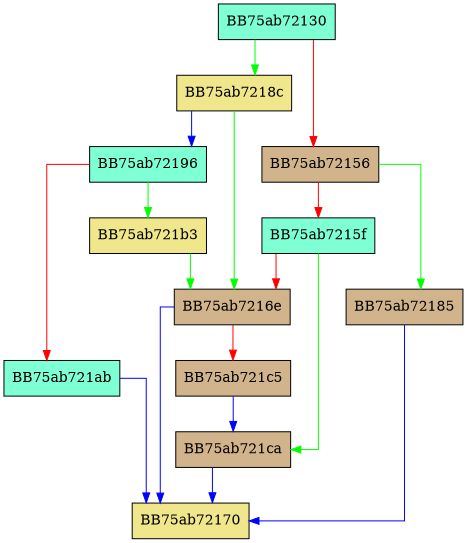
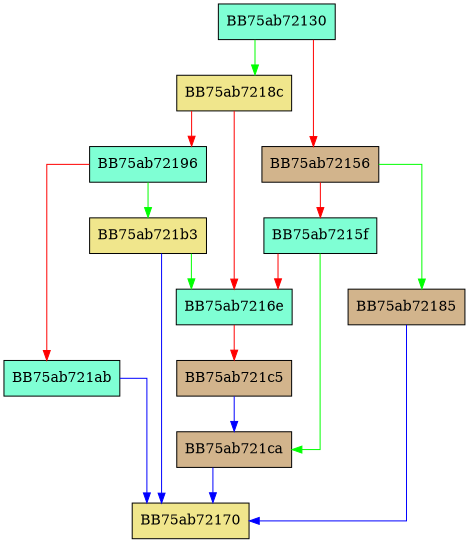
edge "BB75ab7218c" -> "BB75ab72196": color blue -> red
edge "BB75ab7218c" -> "BB75ab7216e": color green -> red
node "BB75ab7216e": fillcolor tan -> aquamarine
edge "BB75ab7216e" -> "BB75ab72170": now "BB75ab721b3" -> "BB75ab72170"
